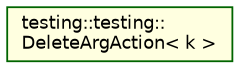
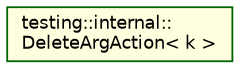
node "testing::testing:: DeleteArgAction< k >": label "testing::testing:: DeleteArgAction< k >" -> "testing::internal:: DeleteArgAction< k >"
